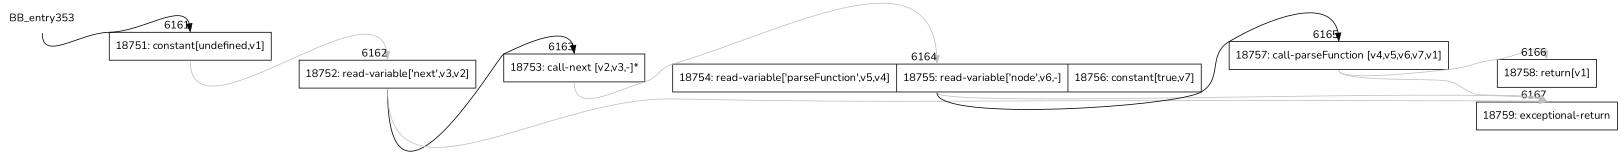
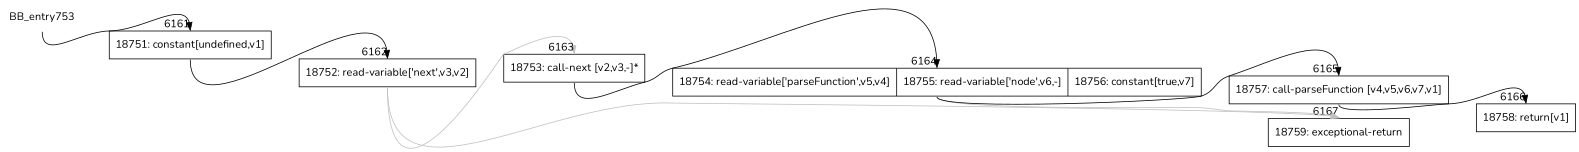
node "BB_entry353": label "BB_entry353" -> "BB_entry753"
edge "18753: call-next [v2,v3,-]*" -> "18754: read-variable['parseFunction',v5,v4]": color gray -> black
edge "18751: constant[undefined,v1]" -> "18752: read-variable['next',v3,v2]": color gray -> black
edge "18757: call-parseFunction [v4,v5,v6,v7,v1]" -> "18758: return[v1]": color gray -> black
edge "18757: call-parseFunction [v4,v5,v6,v7,v1]" -> "18759: exceptional-return": removed
edge "18752: read-variable['next',v3,v2]" -> "18753: call-next [v2,v3,-]*": color black -> gray
